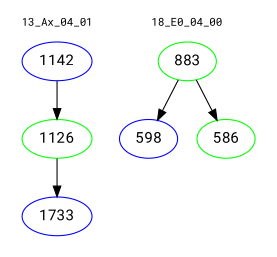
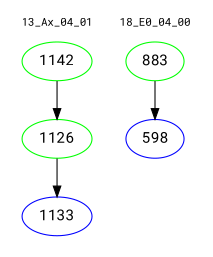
node "1142": color blue -> green
node "586": removed
node "1733": label "1733" -> "1133"
